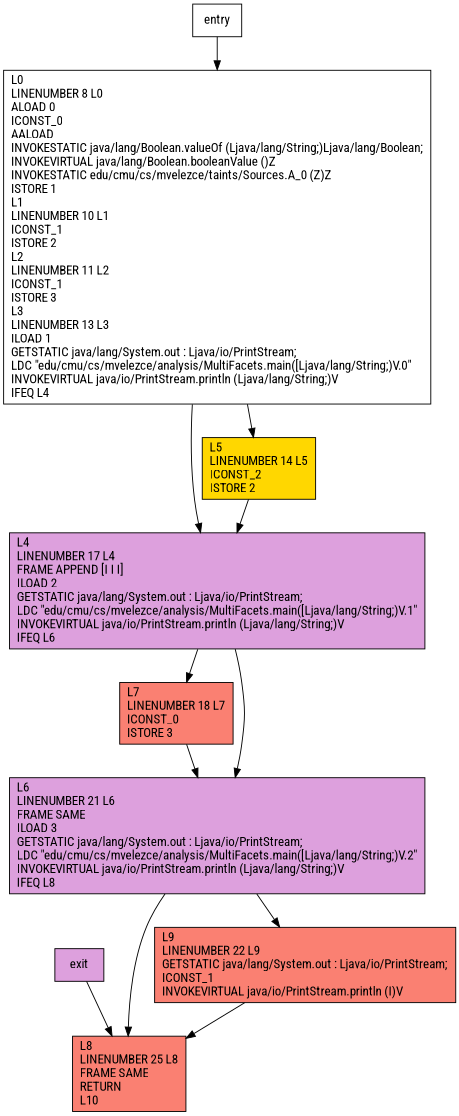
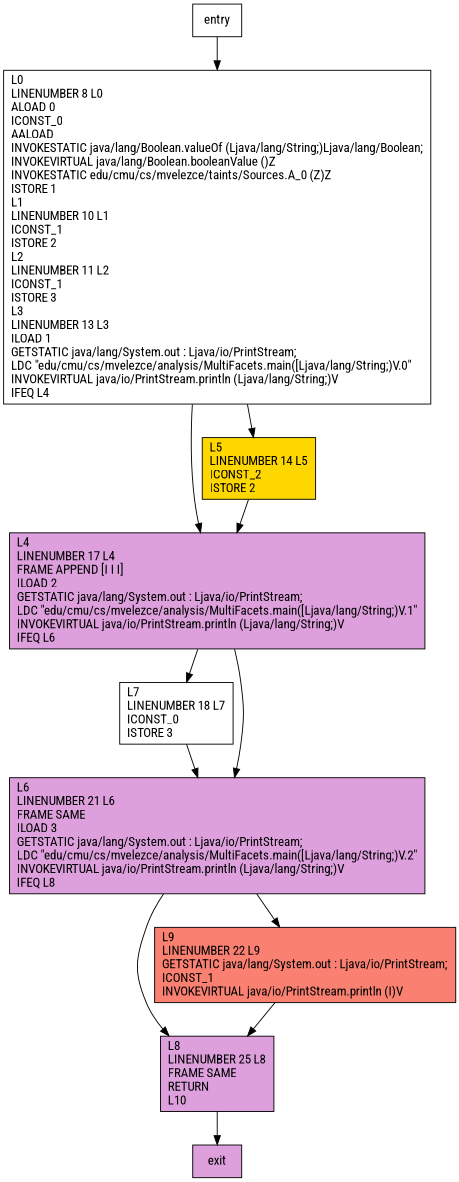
node "L7 LINENUMBER 18 L7 ICONST_0 ISTORE 3": fillcolor salmon -> white
edge "exit" -> "L8 LINENUMBER 25 L8 FRAME SAME RETURN L10": reversed
node "L8 LINENUMBER 25 L8 FRAME SAME RETURN L10": fillcolor salmon -> plum
